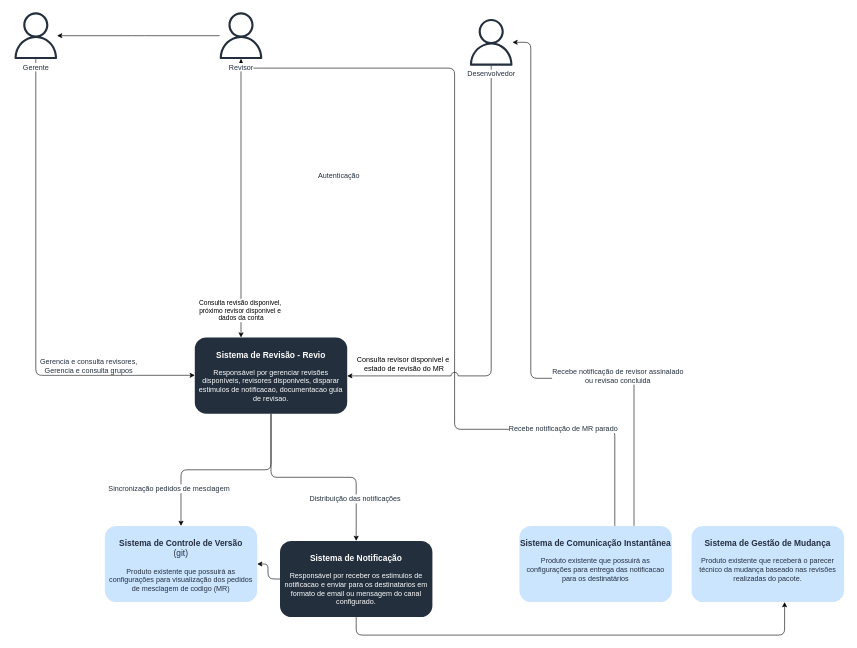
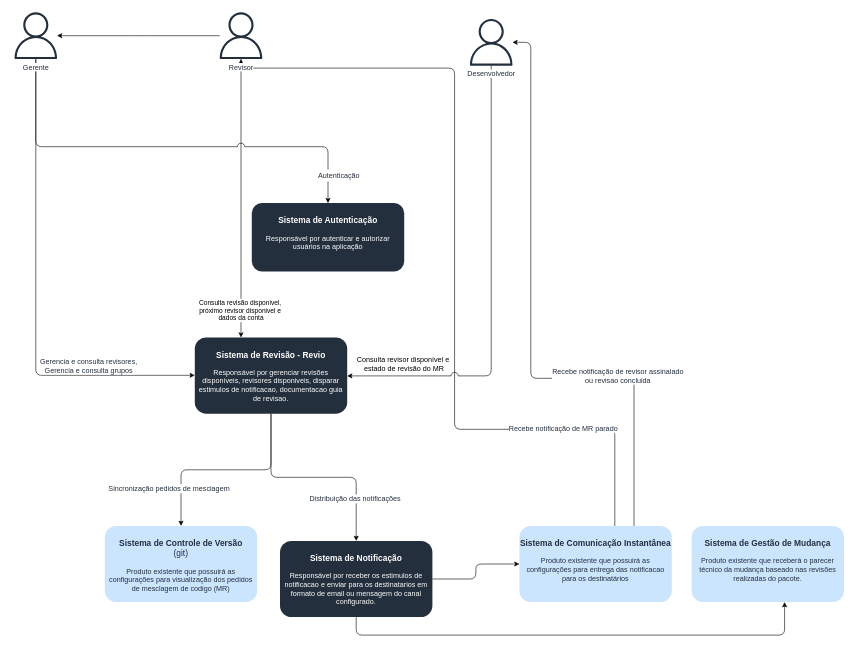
edge "Gerente" -> "Sistema de Autenticação Responsável por autenticar e autorizar usuários na aplicação": added
node "Sistema de Autenticação Responsável por autenticar e autorizar usuários na aplicação": added
edge "Sistema de Notificação Responsável por receber os estimulos de notificacao e enviar para os destinatarios em formato de email ou mensagem do canal configurado." -> "Sistema de Controle de Versão (git) Produto existente que possuirá as configurações para visualização dos pedidos de mesclagem de codigo (MR)": now "Sistema de Notificação Responsável por receber os estimulos de notificacao e enviar para os destinatarios em formato de email ou mensagem do canal configurado." -> "Sistema de Comunicação Instantânea Produto existente que possuirá as configurações para entrega das notificacao para os destinatários"
